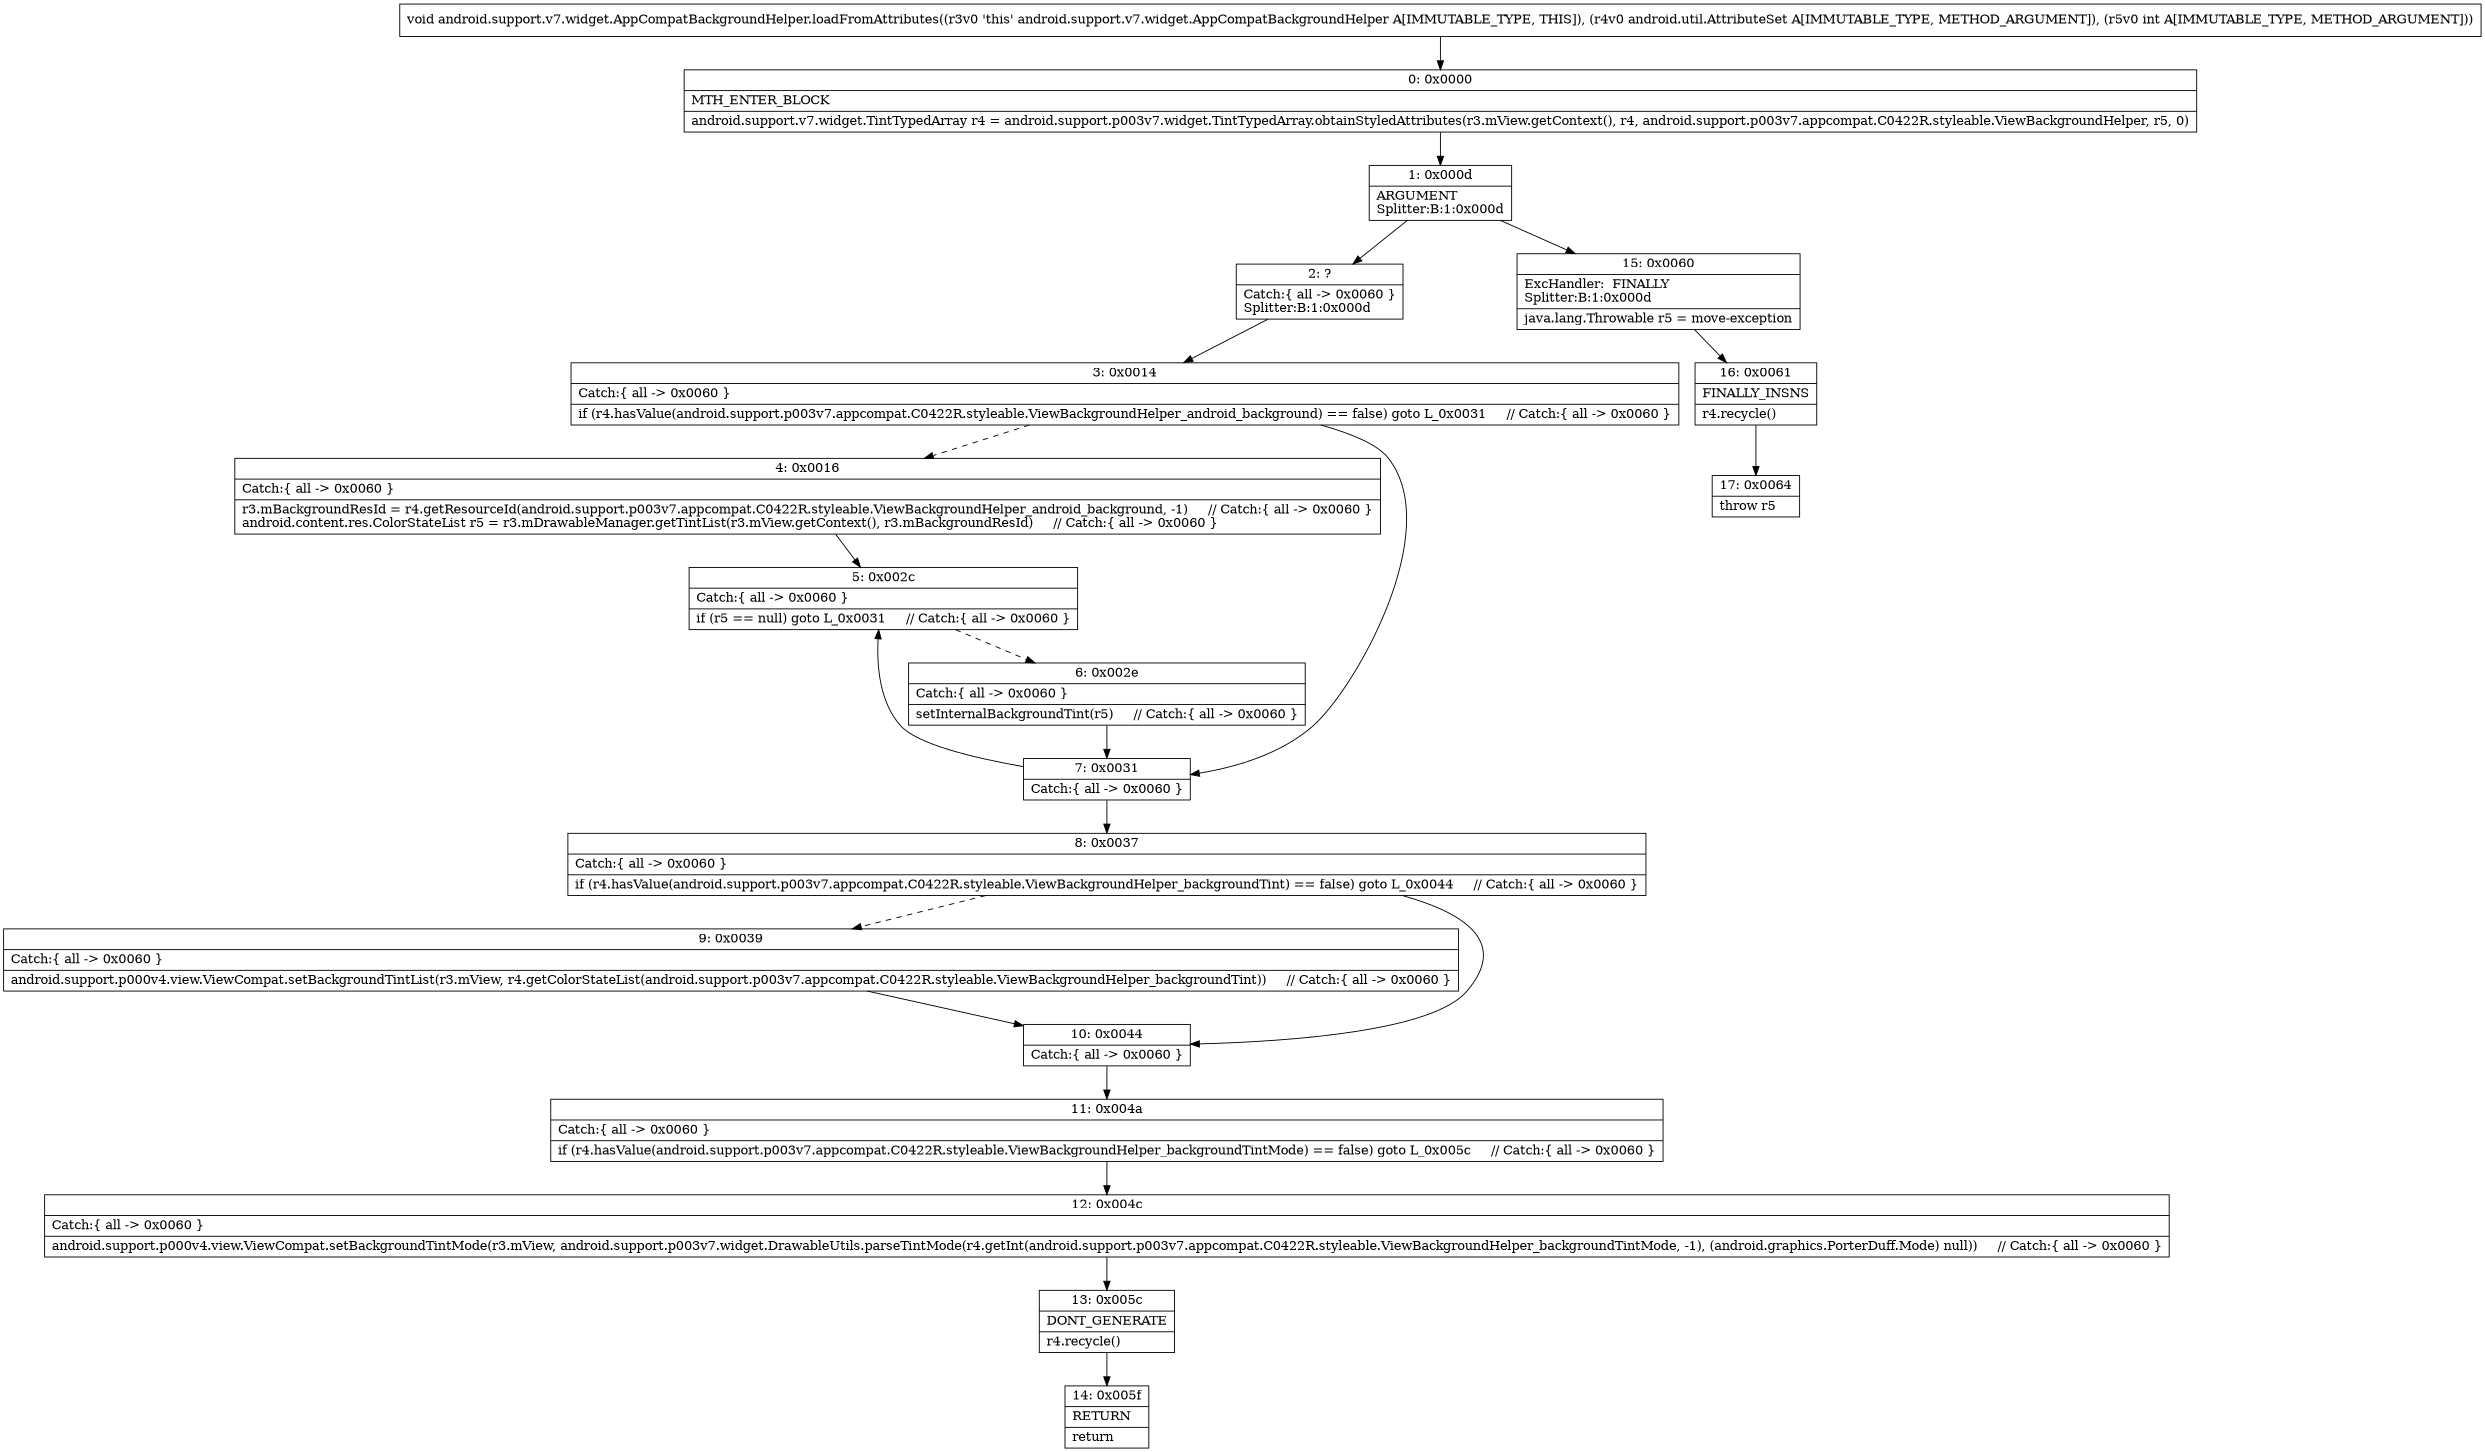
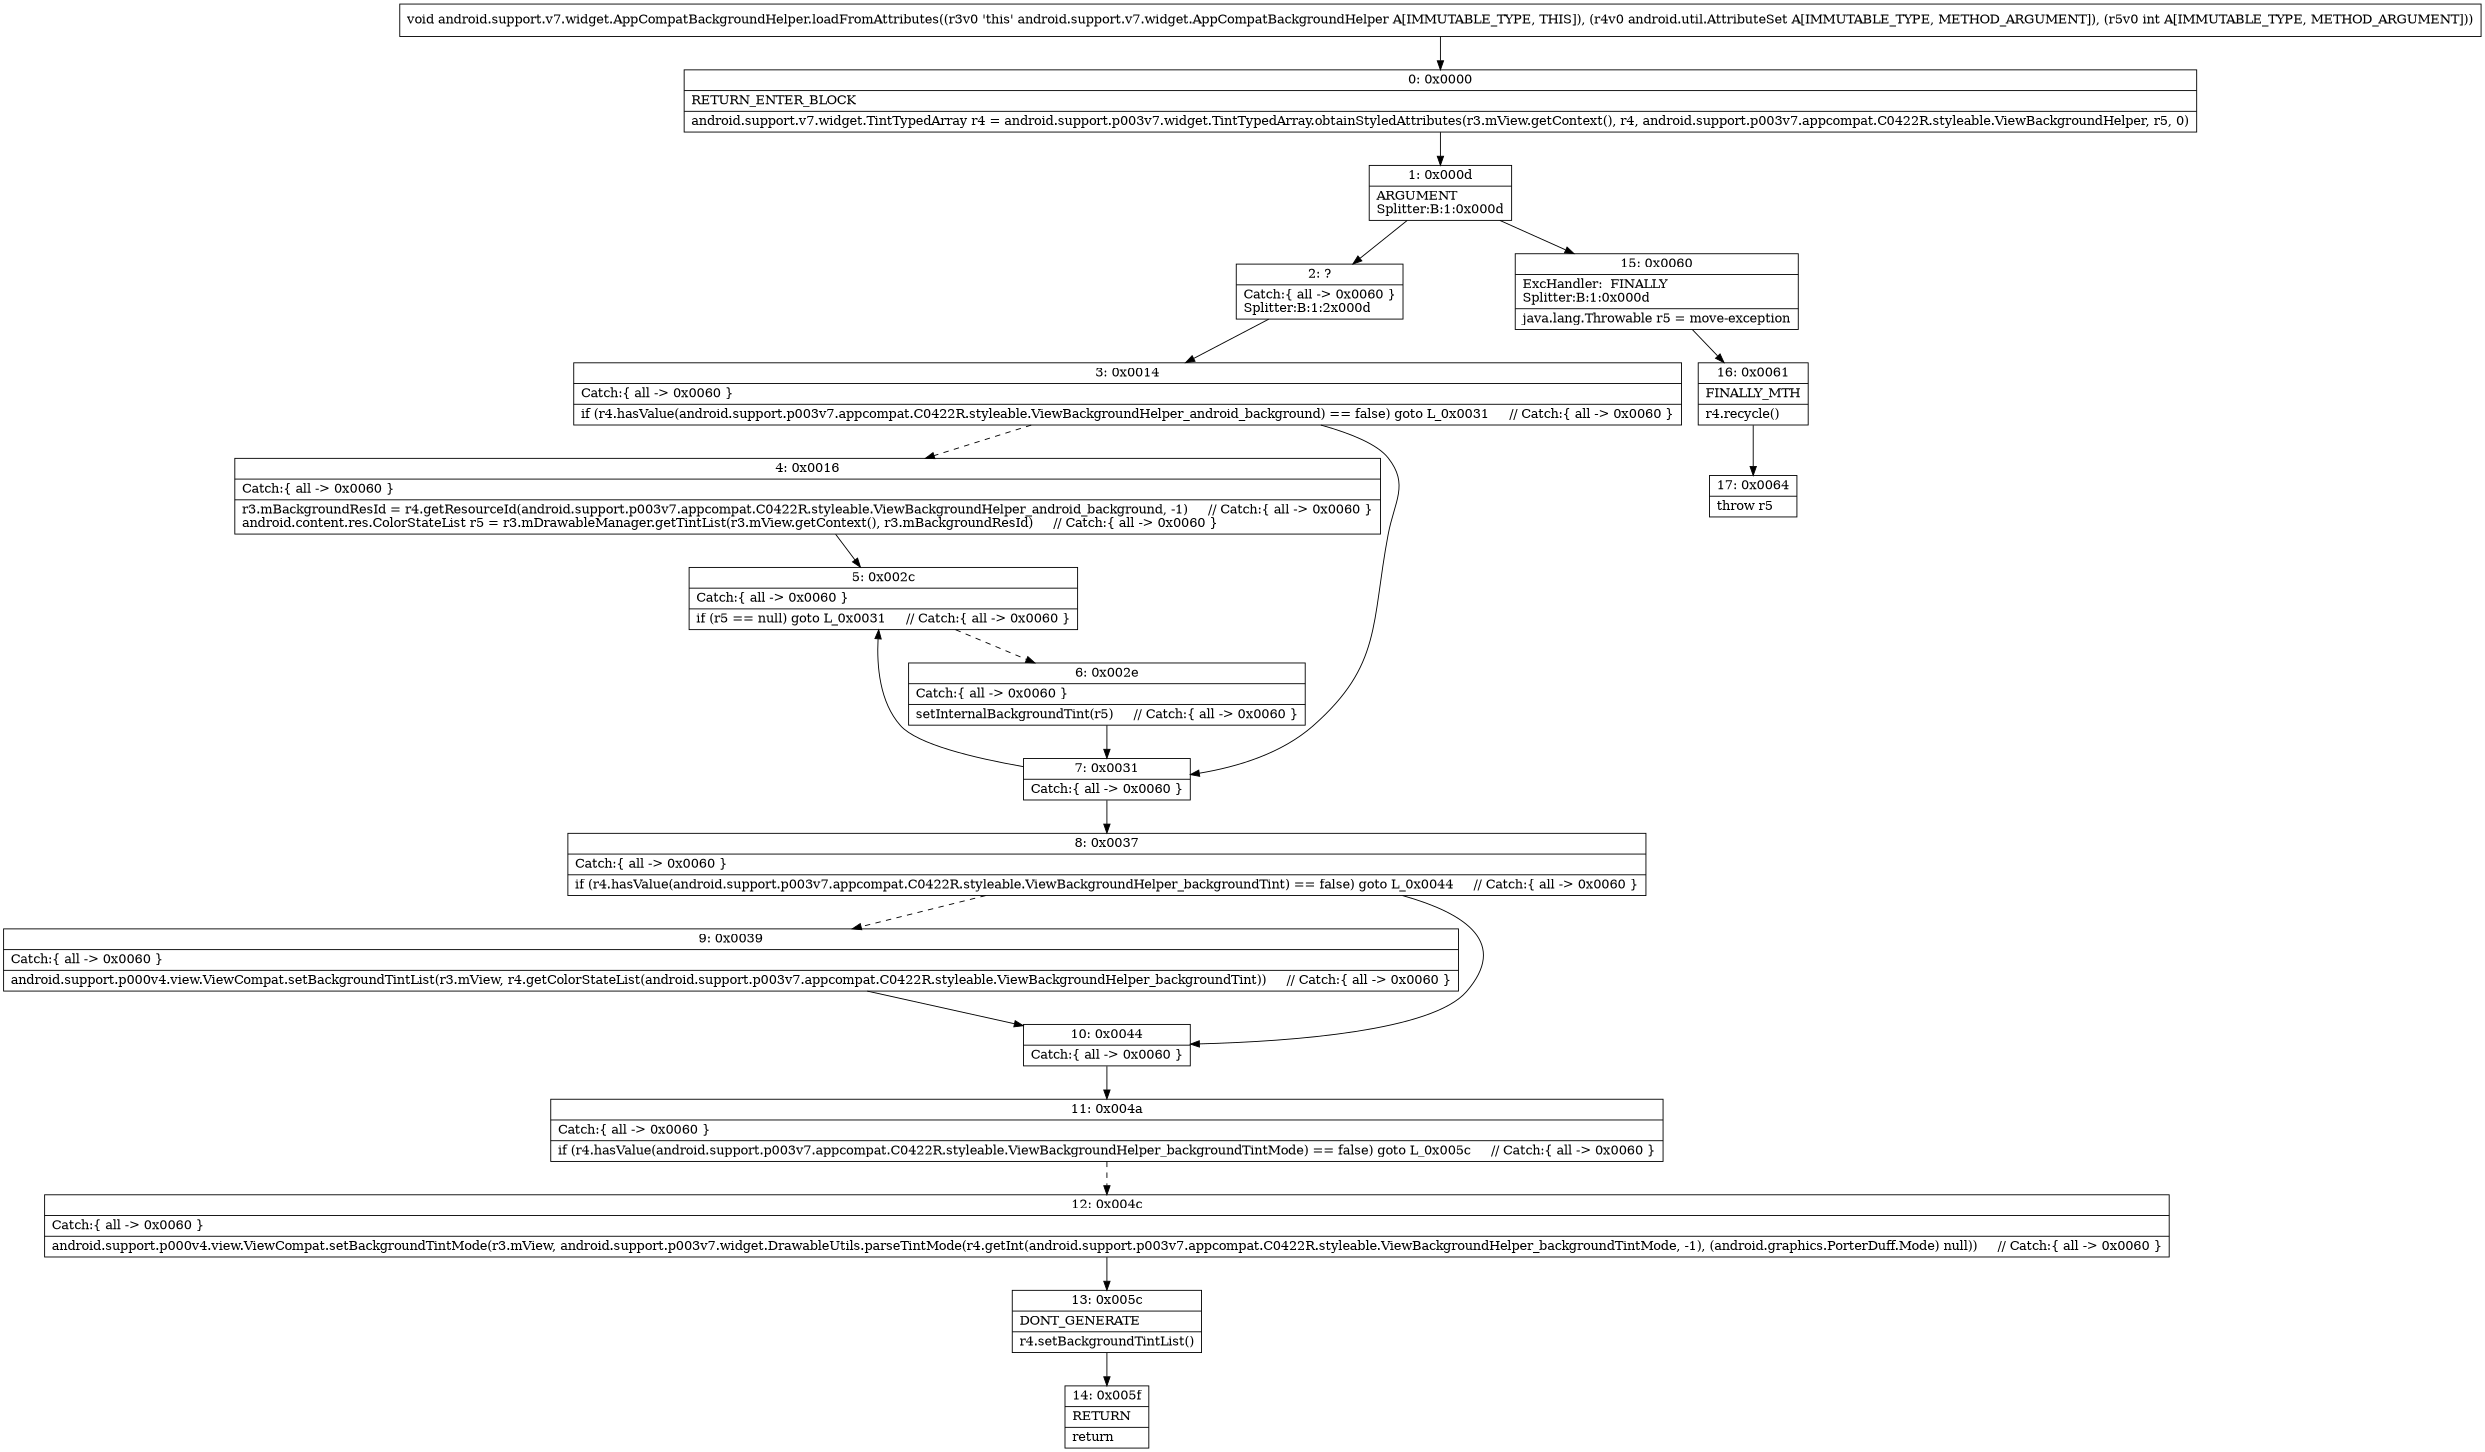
node "0: 0x0000": text "MTH_ENTER_BLOCK" -> "RETURN_ENTER_BLOCK"
node "2: ?": text "Splitter:B:1:0x000d" -> "Splitter:B:1:2x000d"
node "16: 0x0061": text "FINALLY_INSNS" -> "FINALLY_MTH"
edge "11: 0x004a" -> "12: 0x004c": style solid -> dashed
node "13: 0x005c": text "r4.recycle()" -> "r4.setBackgroundTintList()"
